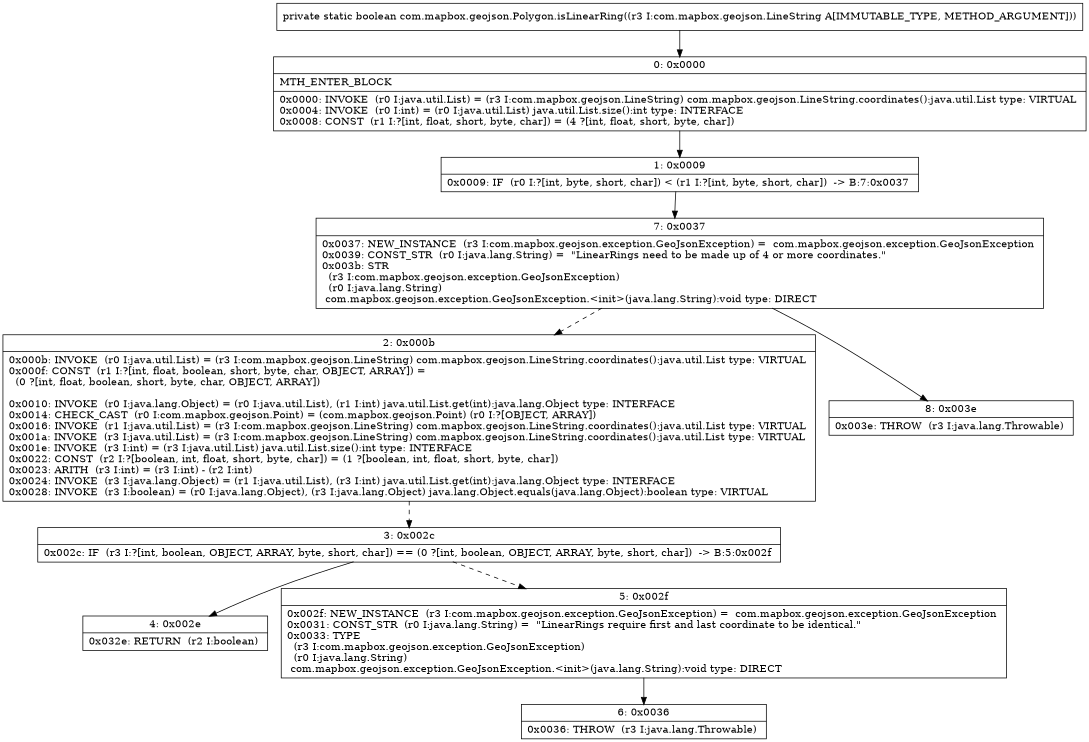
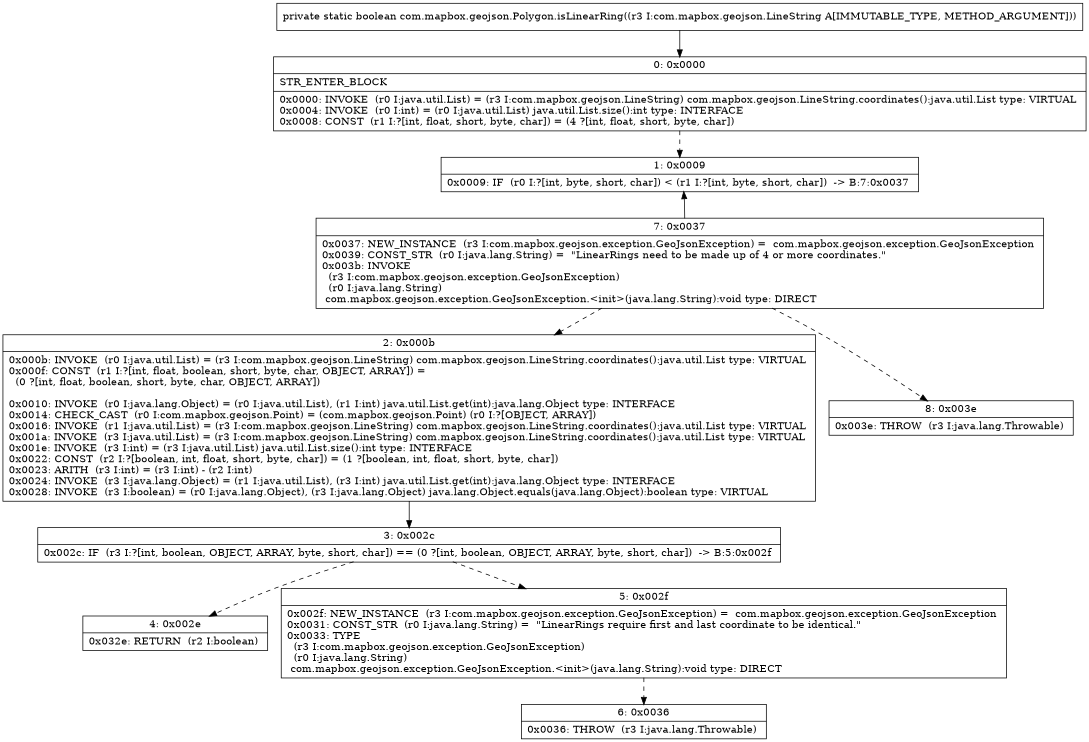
node "0: 0x0000": text "MTH_ENTER_BLOCK" -> "STR_ENTER_BLOCK"
edge "0: 0x0000" -> "1: 0x0009": style solid -> dashed
edge "1: 0x0009" -> "7: 0x0037": reversed
node "7: 0x0037": text "0x003b: STR" -> "0x003b: INVOKE"
edge "7: 0x0037" -> "8: 0x003e": style solid -> dashed
edge "2: 0x000b" -> "3: 0x002c": style dashed -> solid
edge "3: 0x002c" -> "4: 0x002e": style solid -> dashed
edge "5: 0x002f" -> "6: 0x0036": style solid -> dashed
